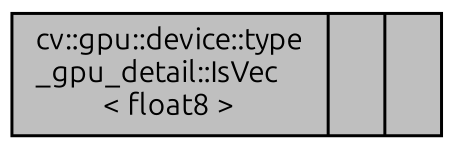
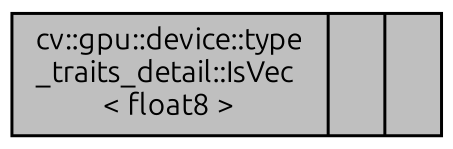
node "cv::gpu::device::type": text "_gpu_detail::IsVec" -> "_traits_detail::IsVec"
